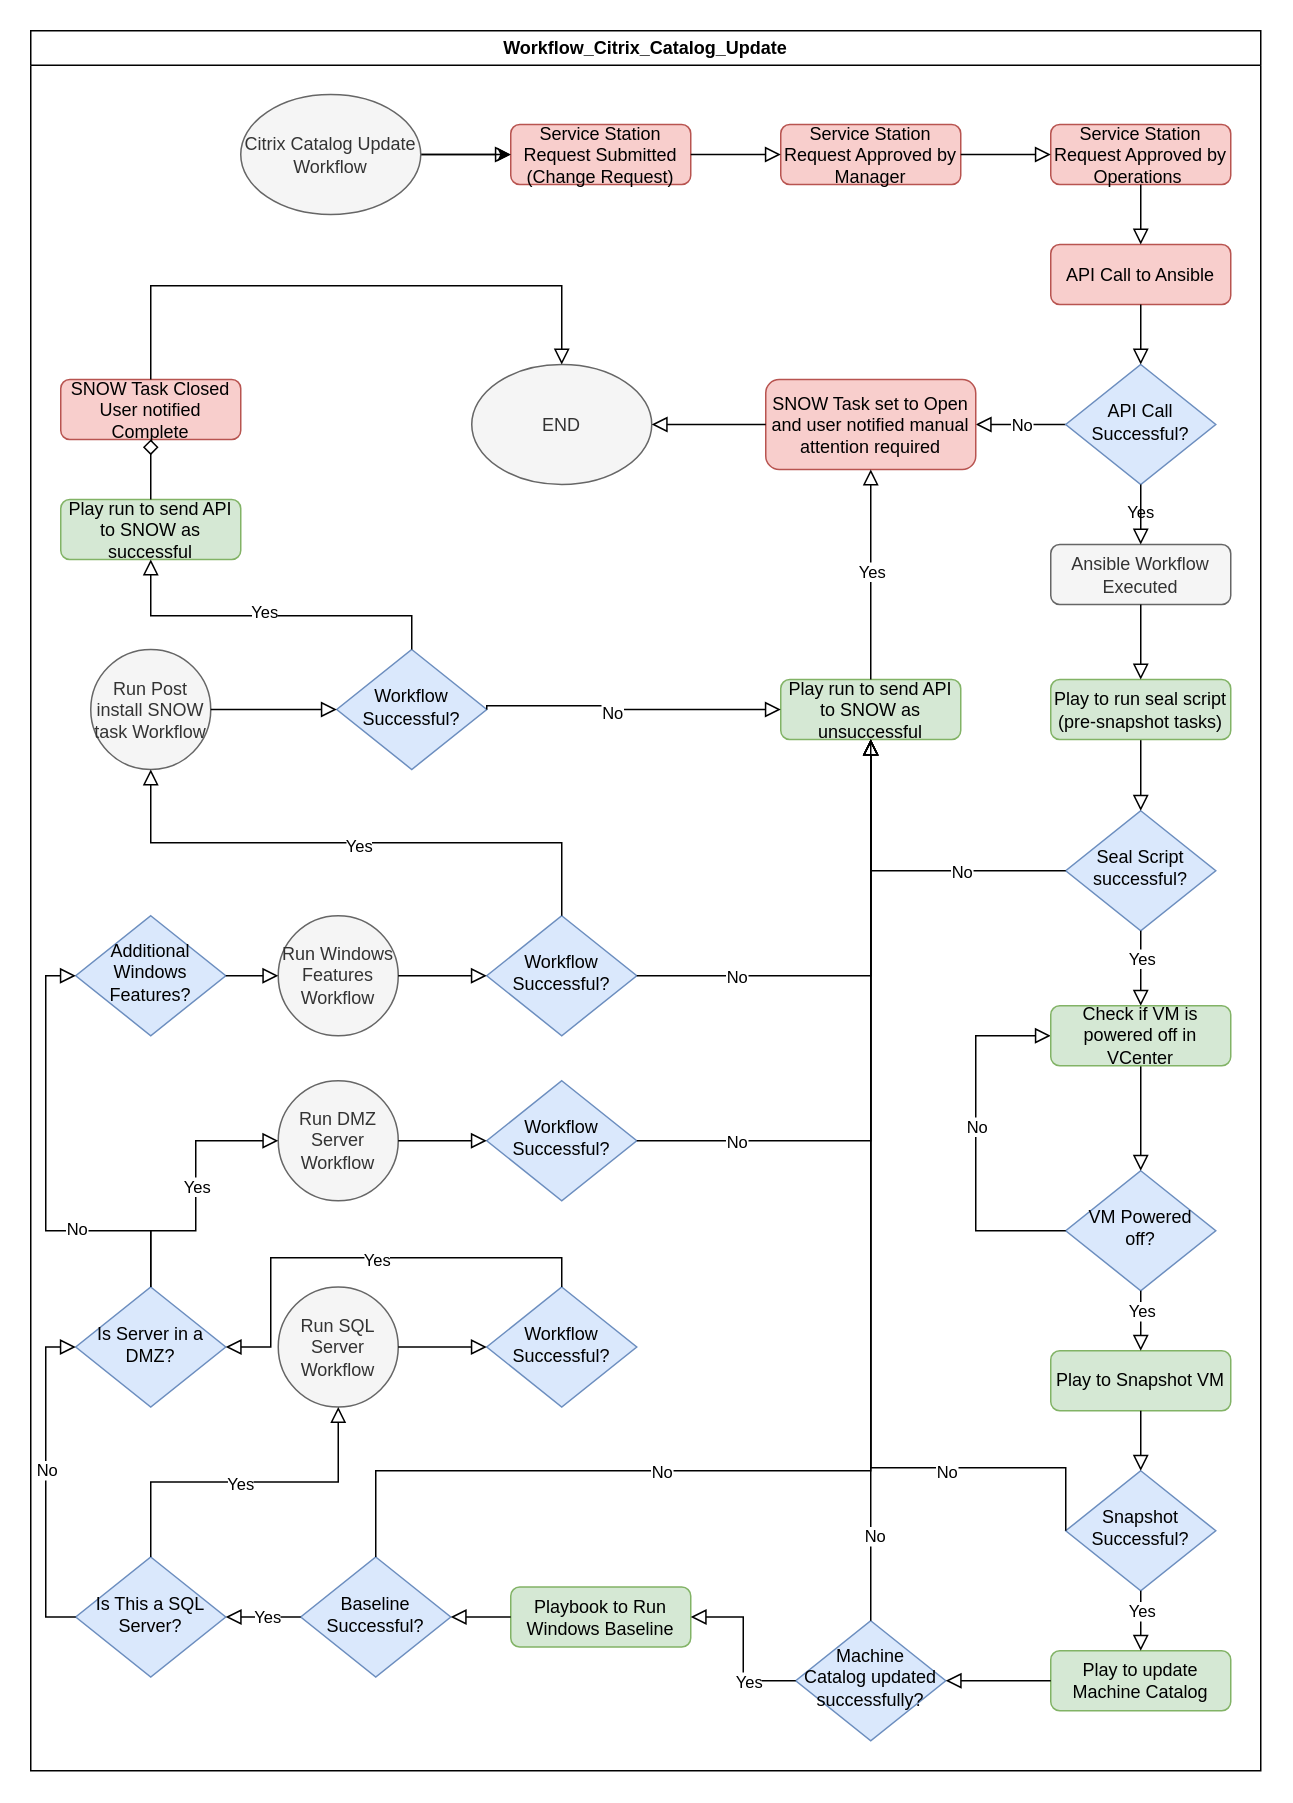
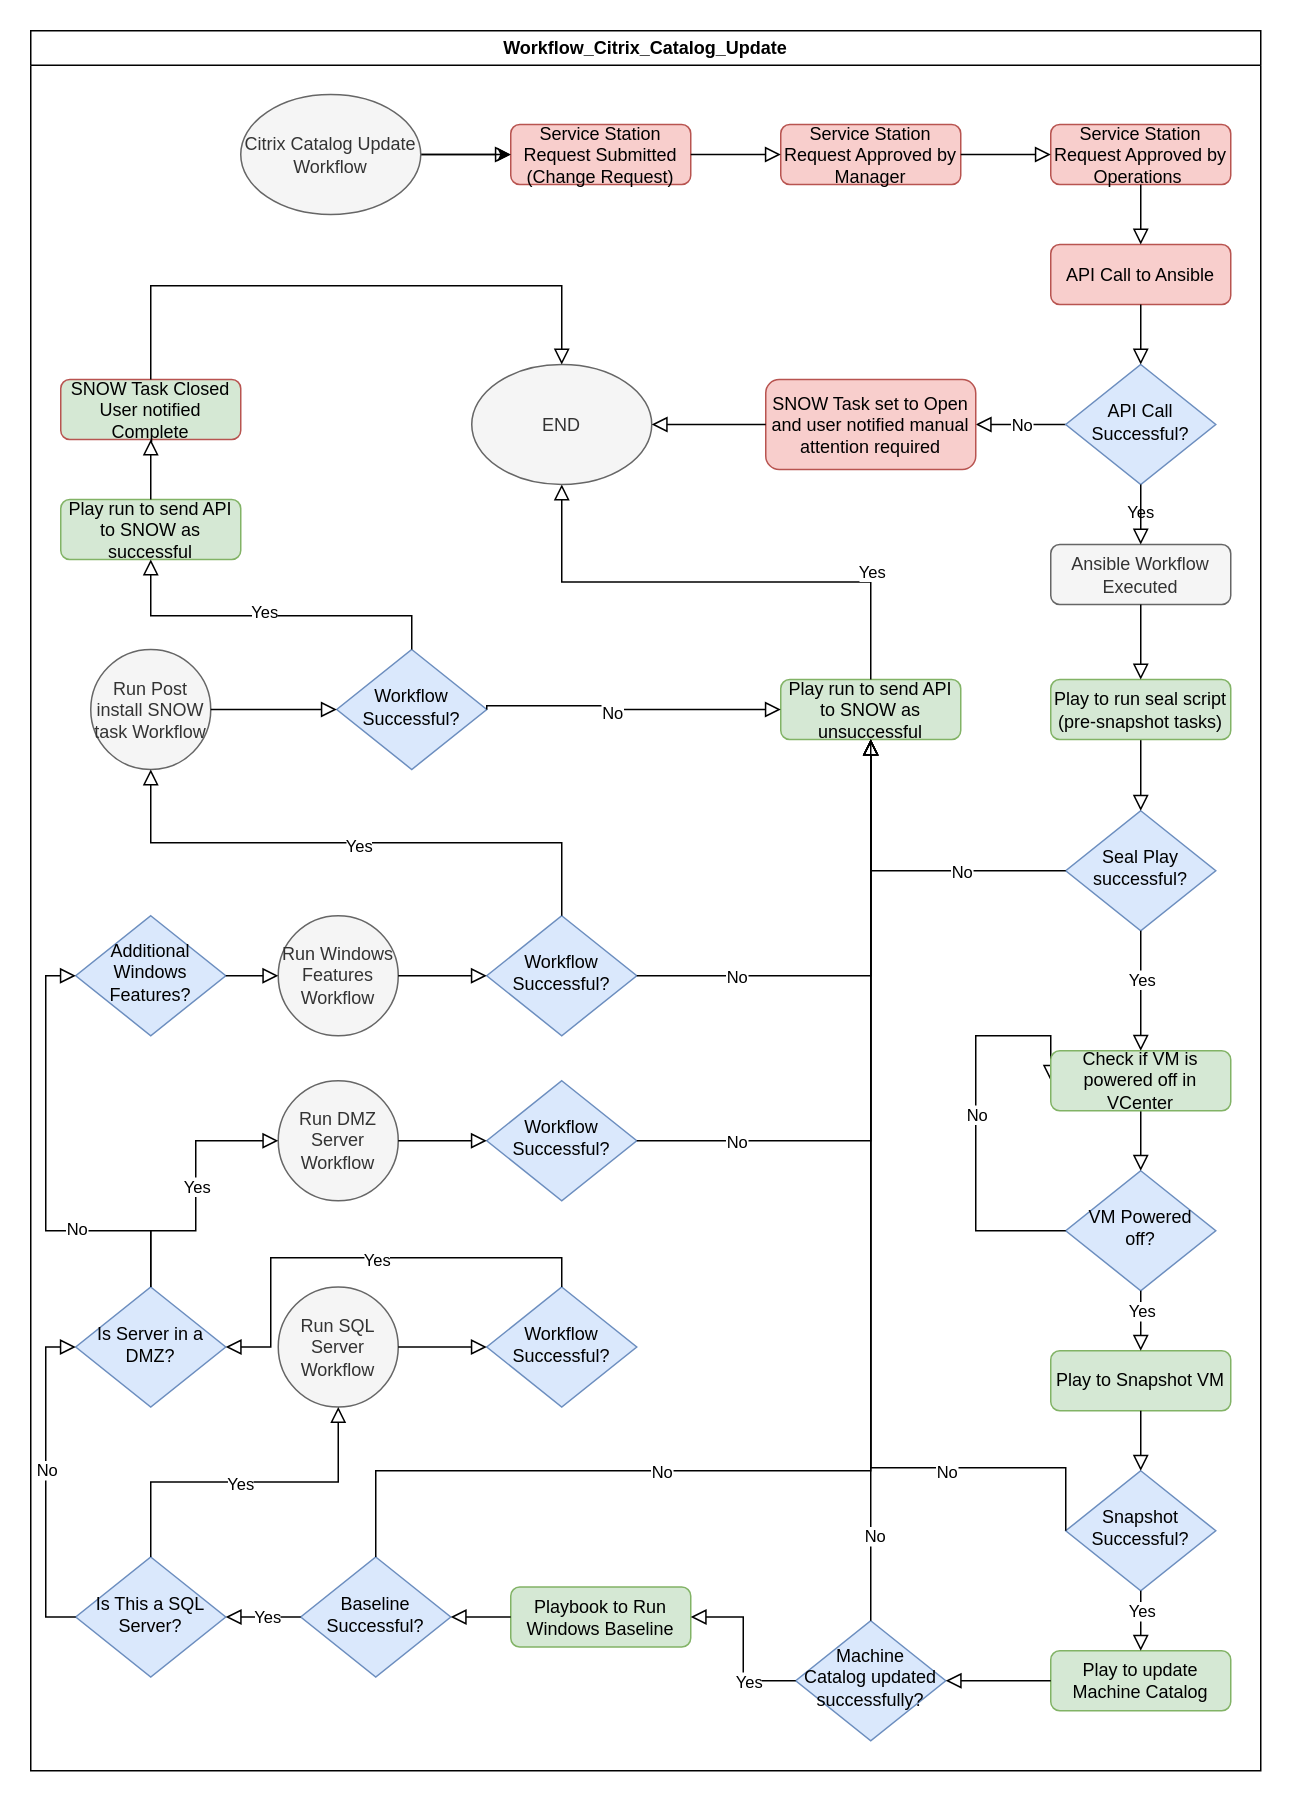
node "SNOW Task Closed User notified Complete": fillcolor #f8cecc -> #d5e8d4
edge "Play run to send API to SNOW as successful" -> "SNOW Task Closed User notified Complete": arrowhead diamond -> block
edge "Play run to send API to SNOW as unsuccessful" -> "SNOW Task set to Open and user notified manual attention required": now "Play run to send API to SNOW as unsuccessful" -> "END"
node "Seal Script successful?": label "Seal Script successful?" -> "Seal Play successful?"
node "Check if VM is powered off in VCenter": moved (1141, 1036) -> (1141, 1081)
